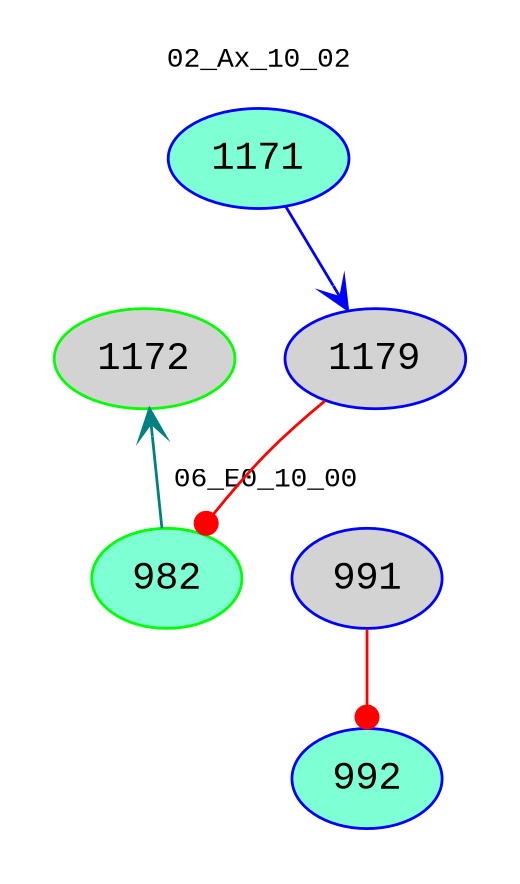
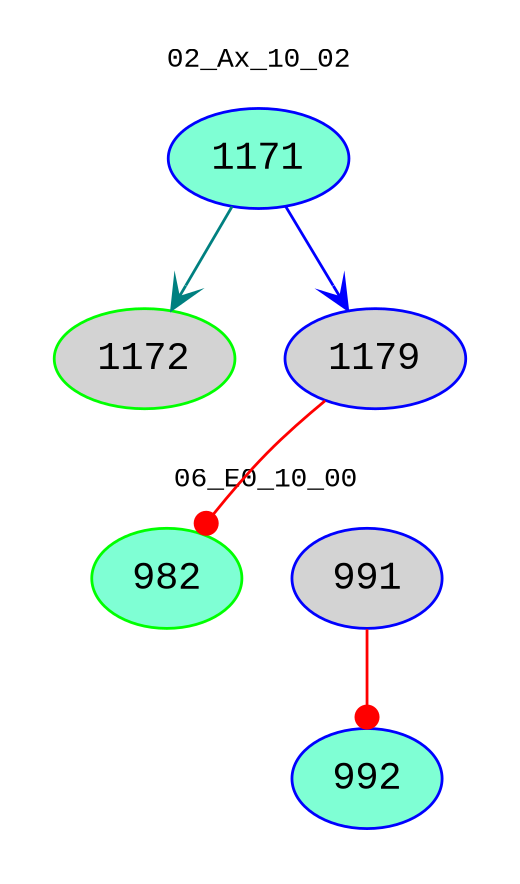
edge "982" -> "1172": now "1171" -> "1172"
